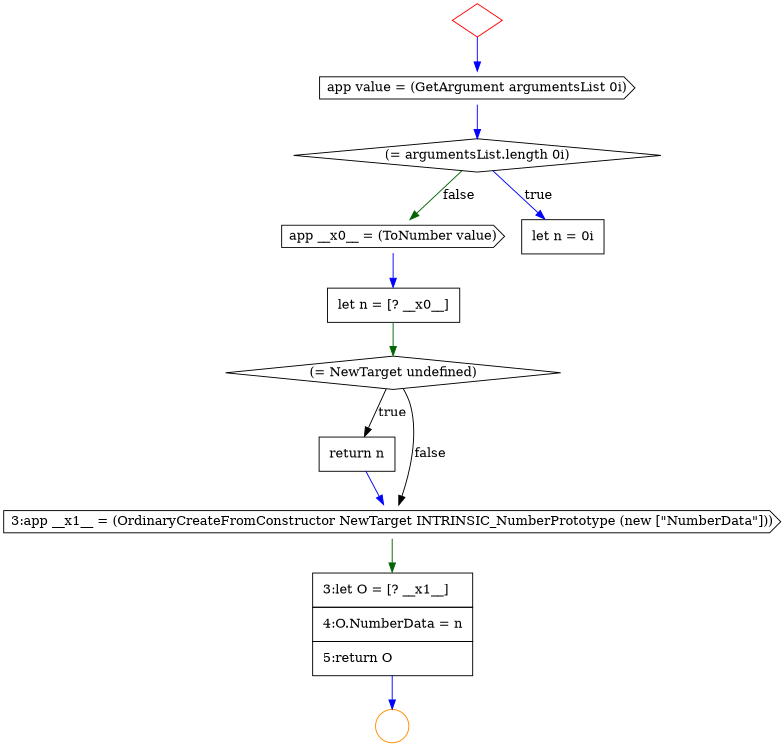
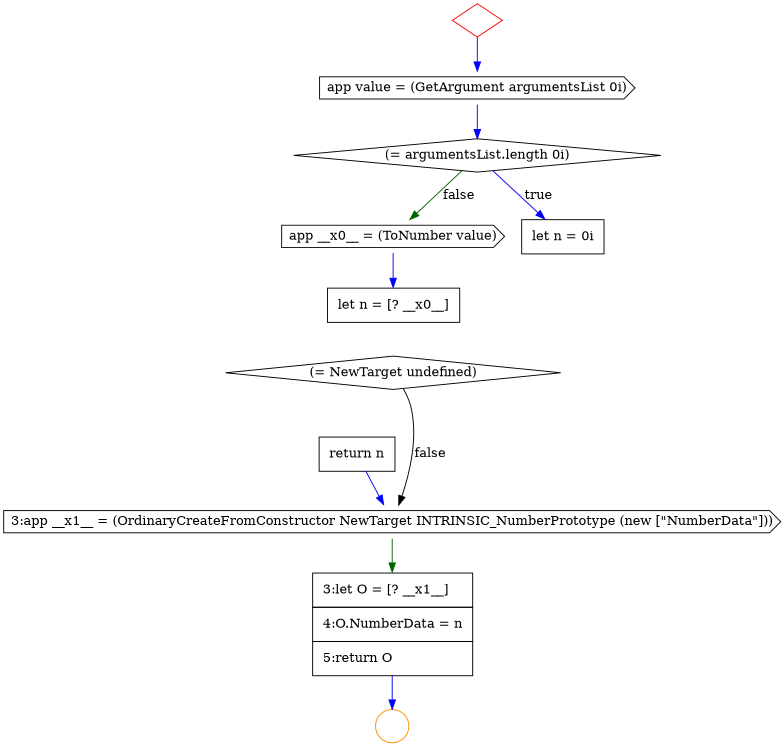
edge "let n = [? __x0__]" -> "(= NewTarget undefined)": removed
edge "(= NewTarget undefined)" -> "return n": removed, label "true"
